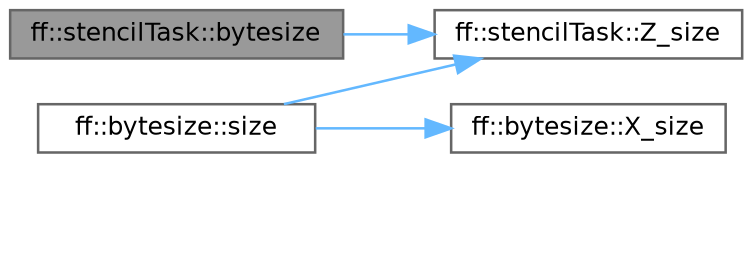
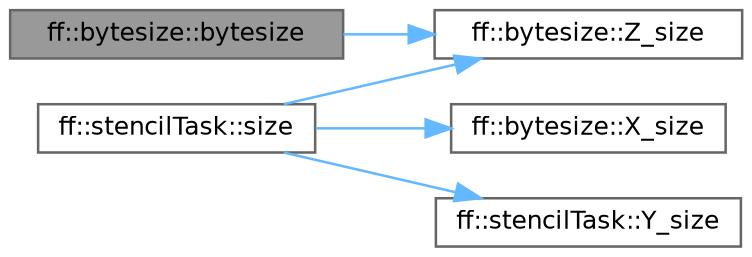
node "ff::stencilTask::bytesize": label "ff::stencilTask::bytesize" -> "ff::bytesize::bytesize"
node "ff::stencilTask::Z_size": label "ff::stencilTask::Z_size" -> "ff::bytesize::Z_size"
node "ff::bytesize::size": label "ff::bytesize::size" -> "ff::stencilTask::size"
node "ff::stencilTask::Y_size": added
